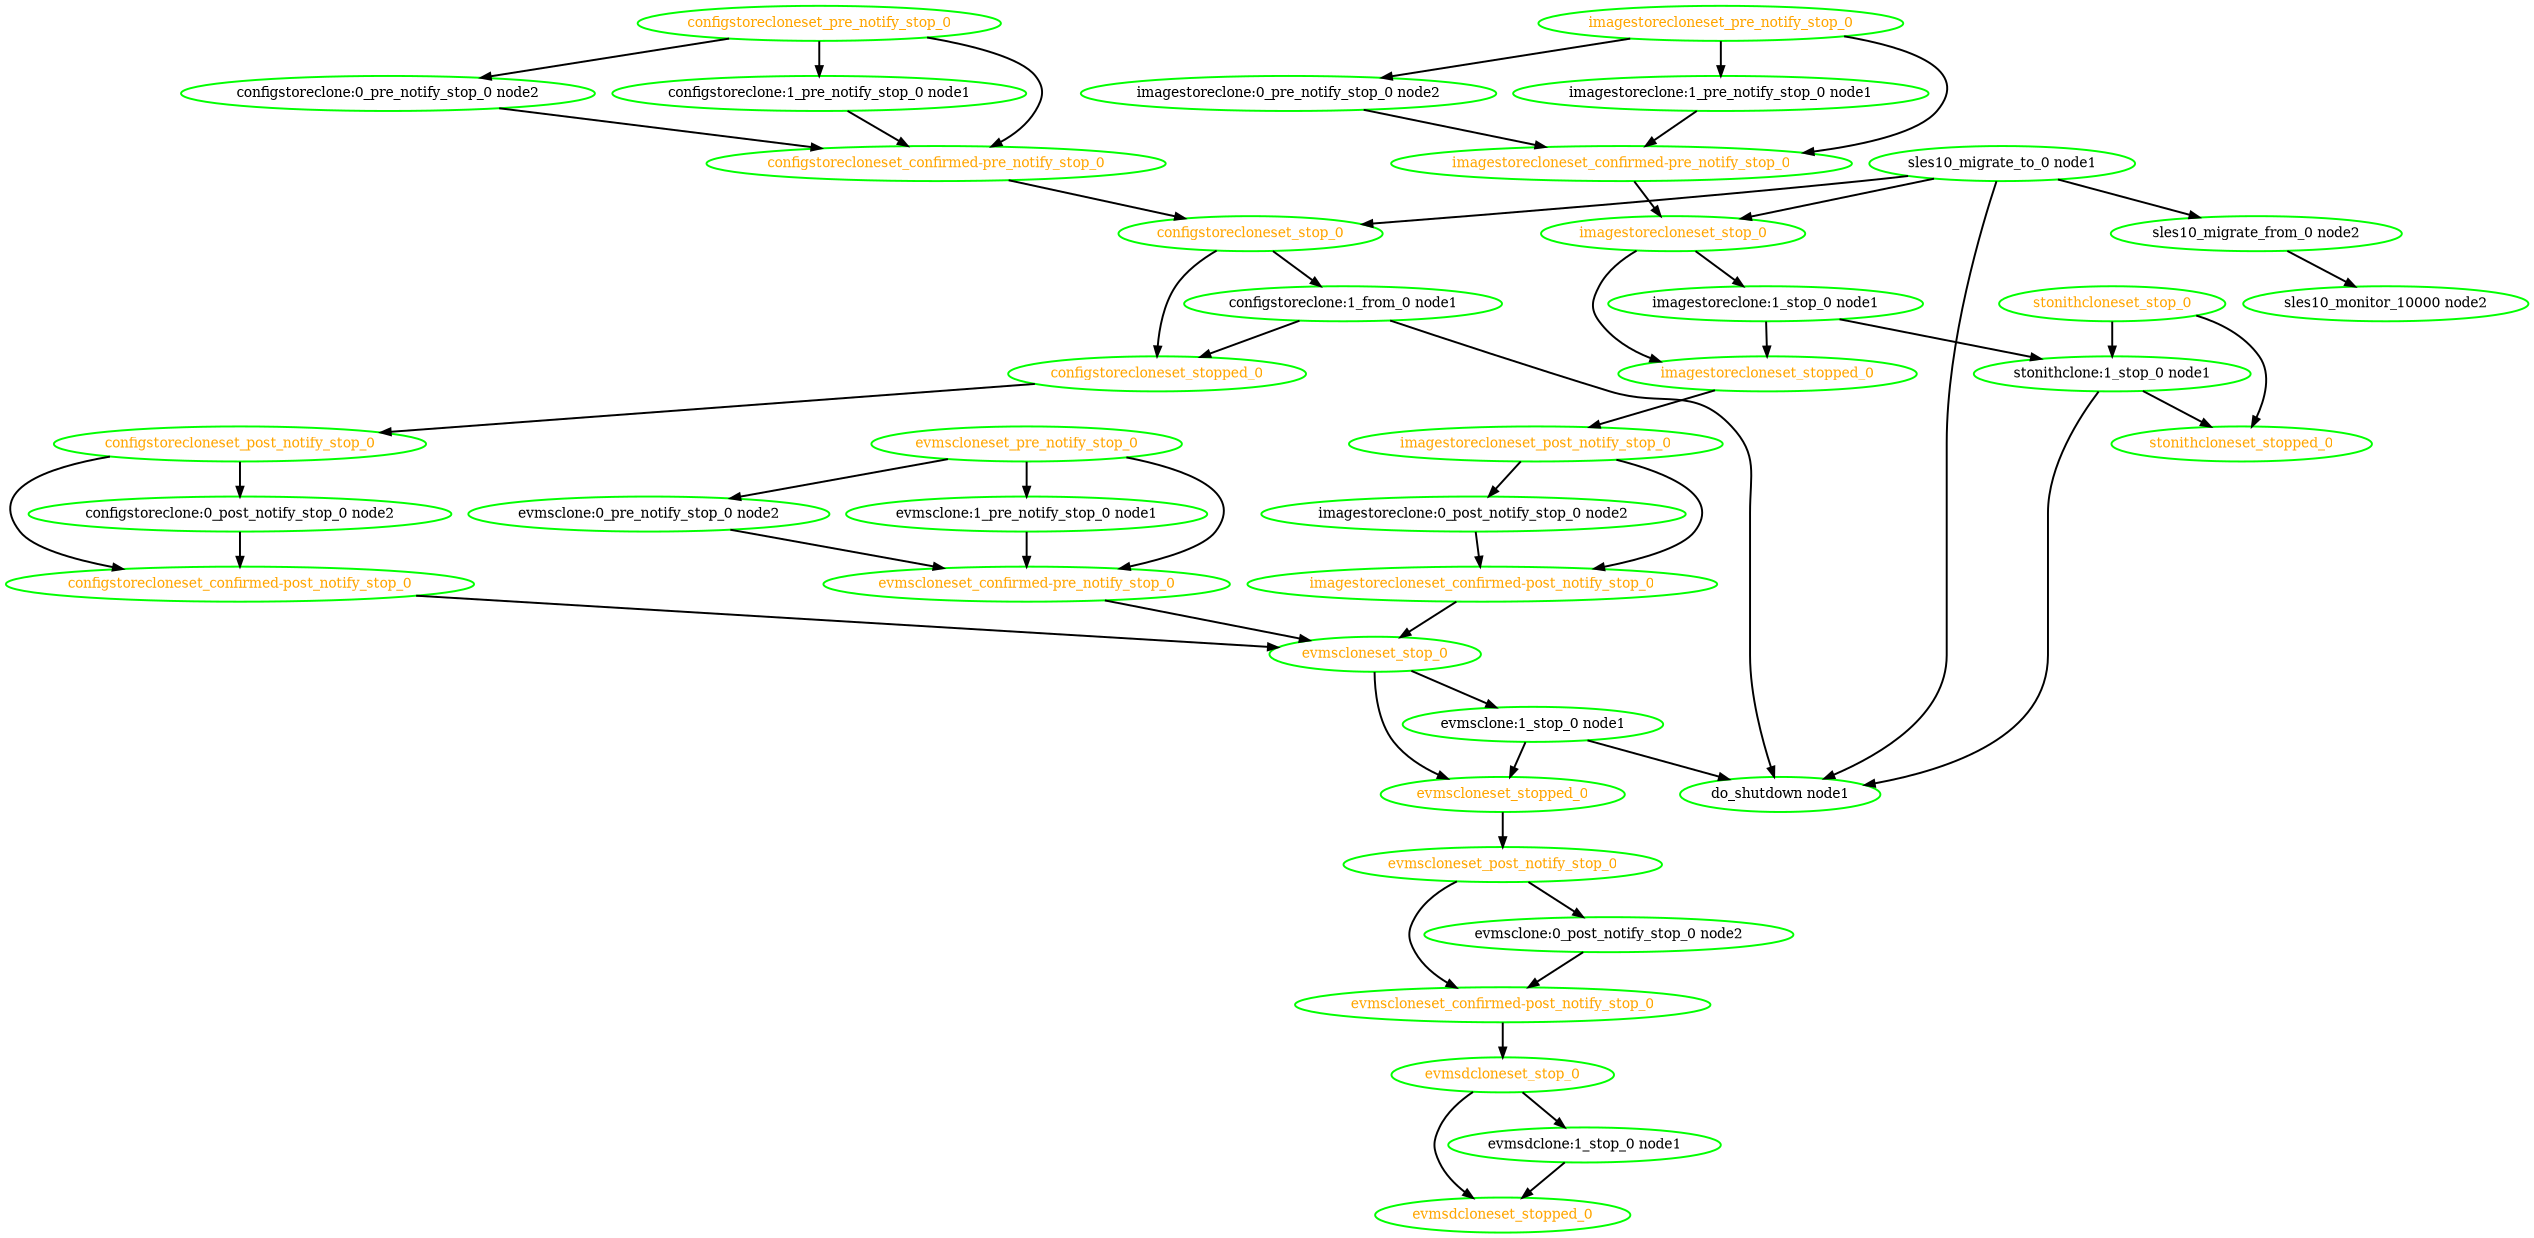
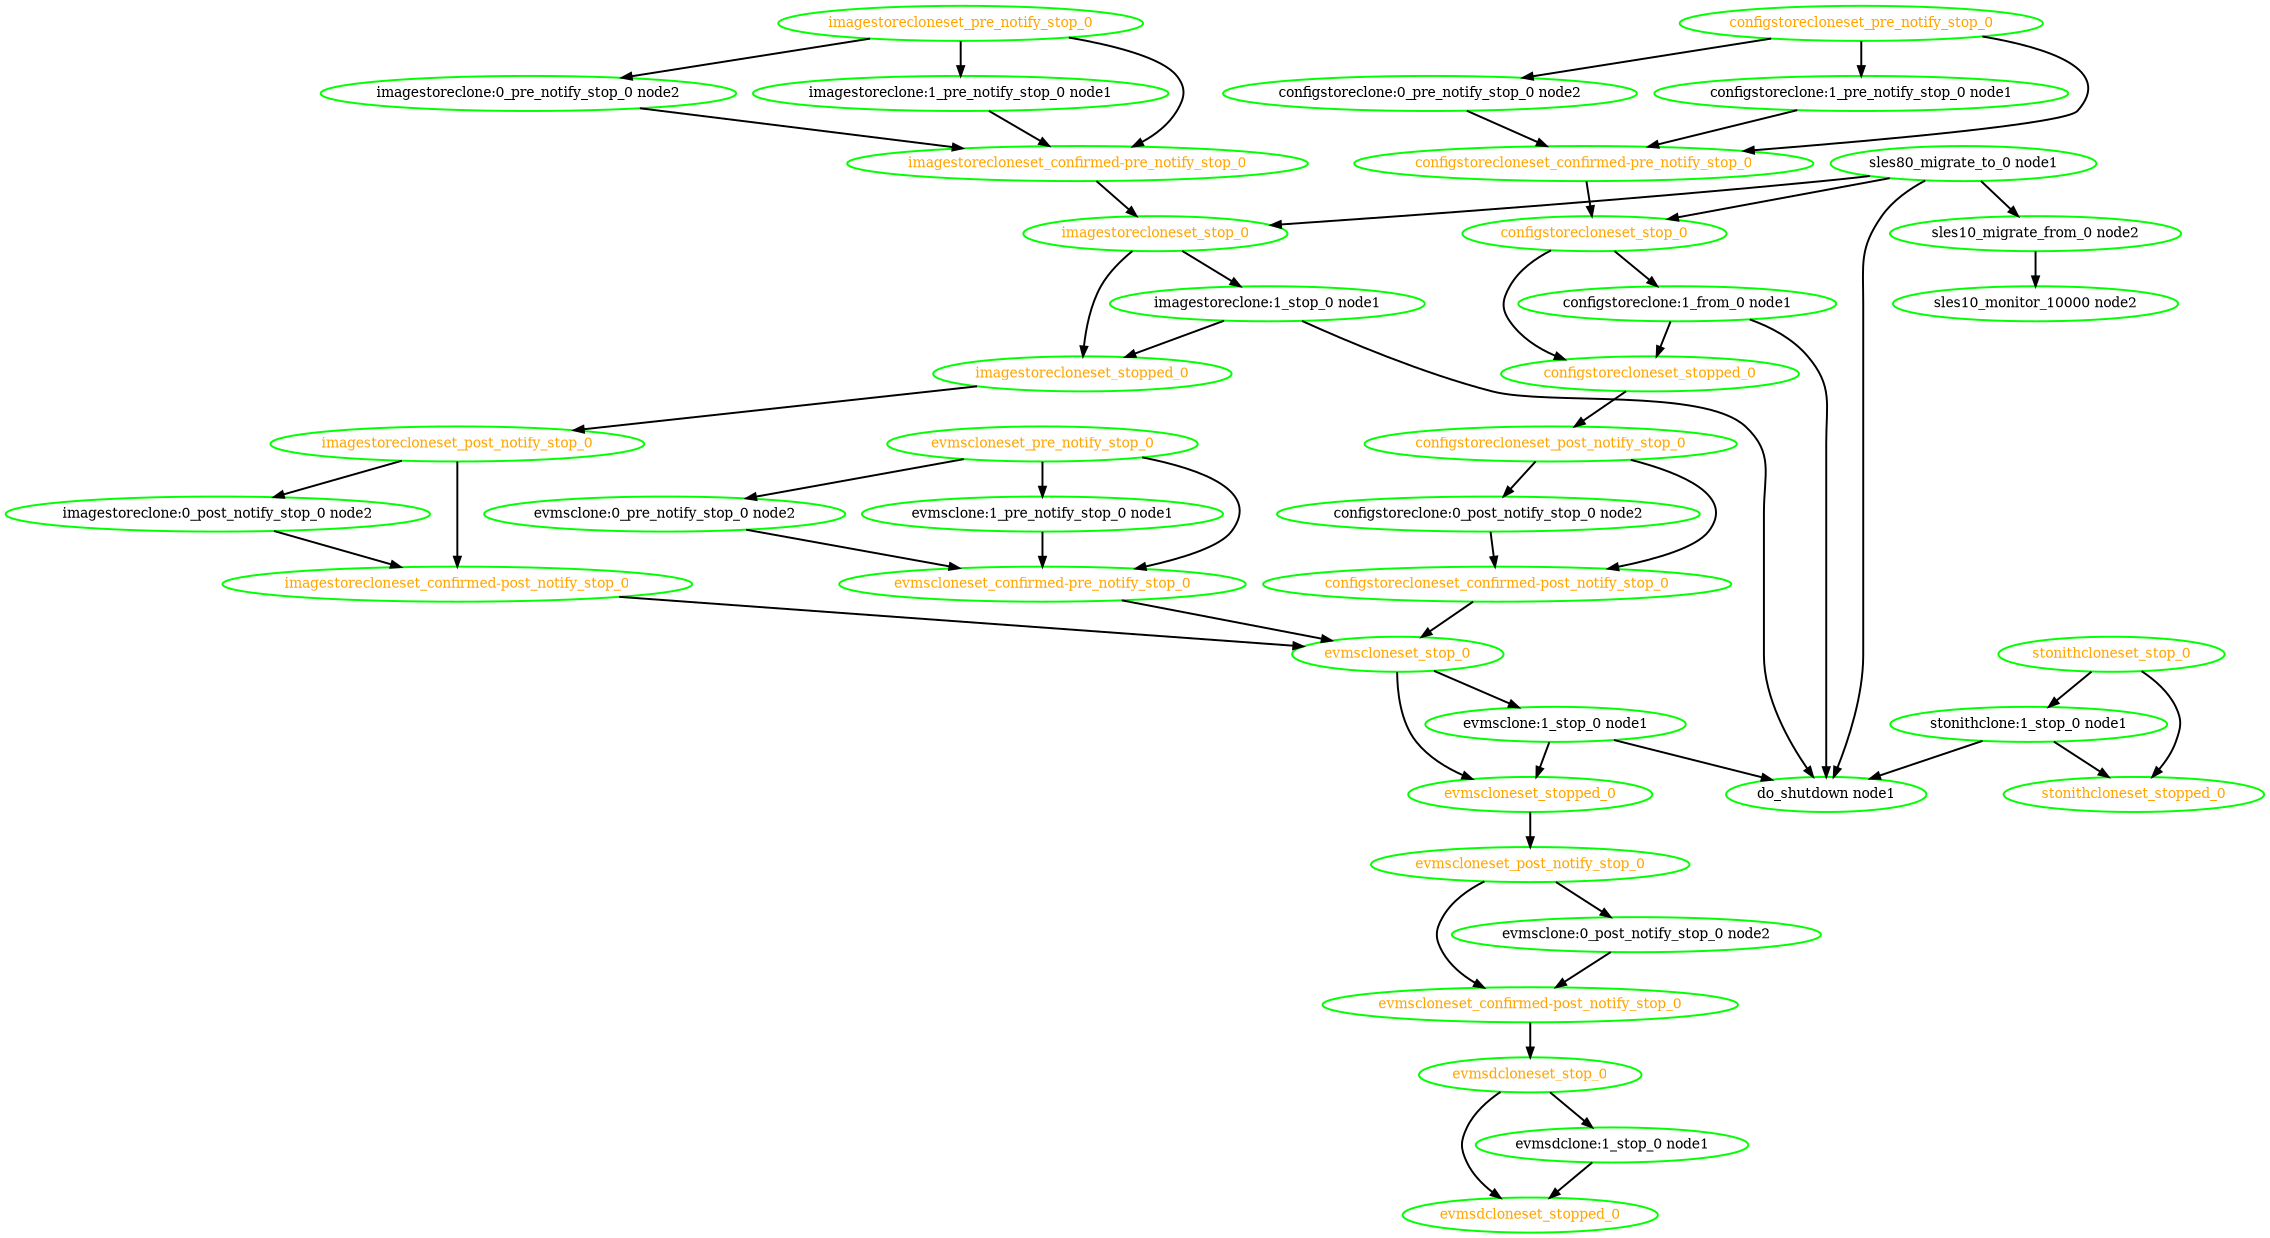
node "sles10_migrate_to_0 node1": label "sles10_migrate_to_0 node1" -> "sles80_migrate_to_0 node1"
edge "imagestoreclone:1_stop_0 node1" -> "stonithclone:1_stop_0 node1": now "imagestoreclone:1_stop_0 node1" -> "do_shutdown node1"
